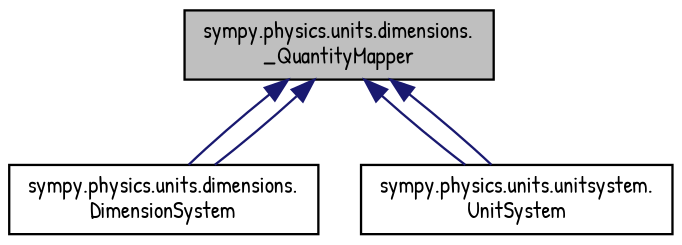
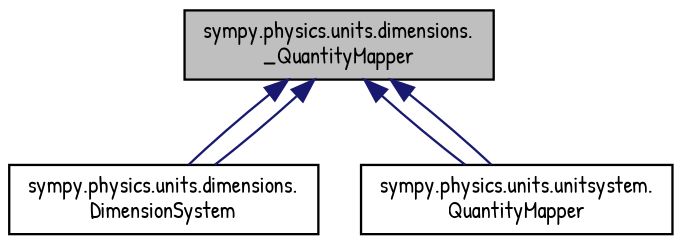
node "sympy.physics.units.unitsystem. UnitSystem": label "sympy.physics.units.unitsystem. UnitSystem" -> "sympy.physics.units.unitsystem. QuantityMapper"
